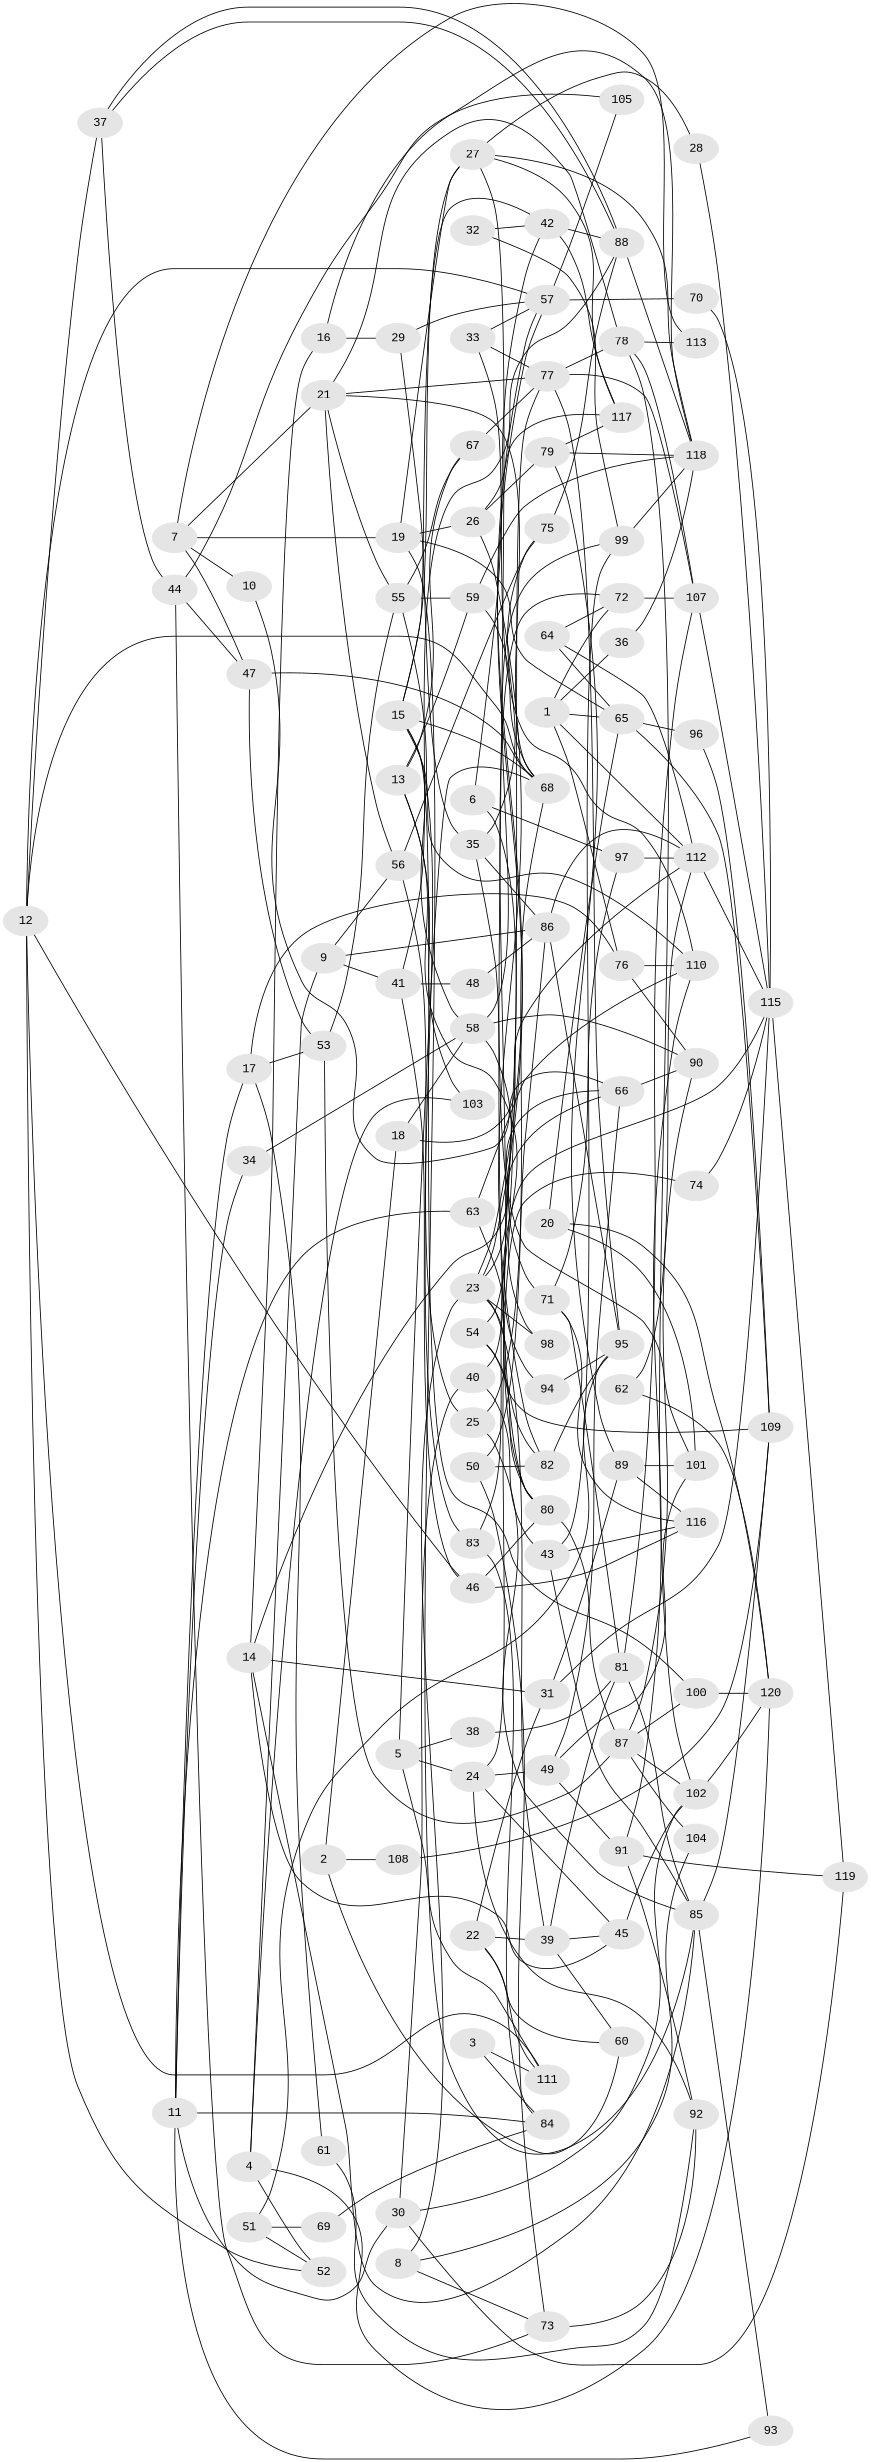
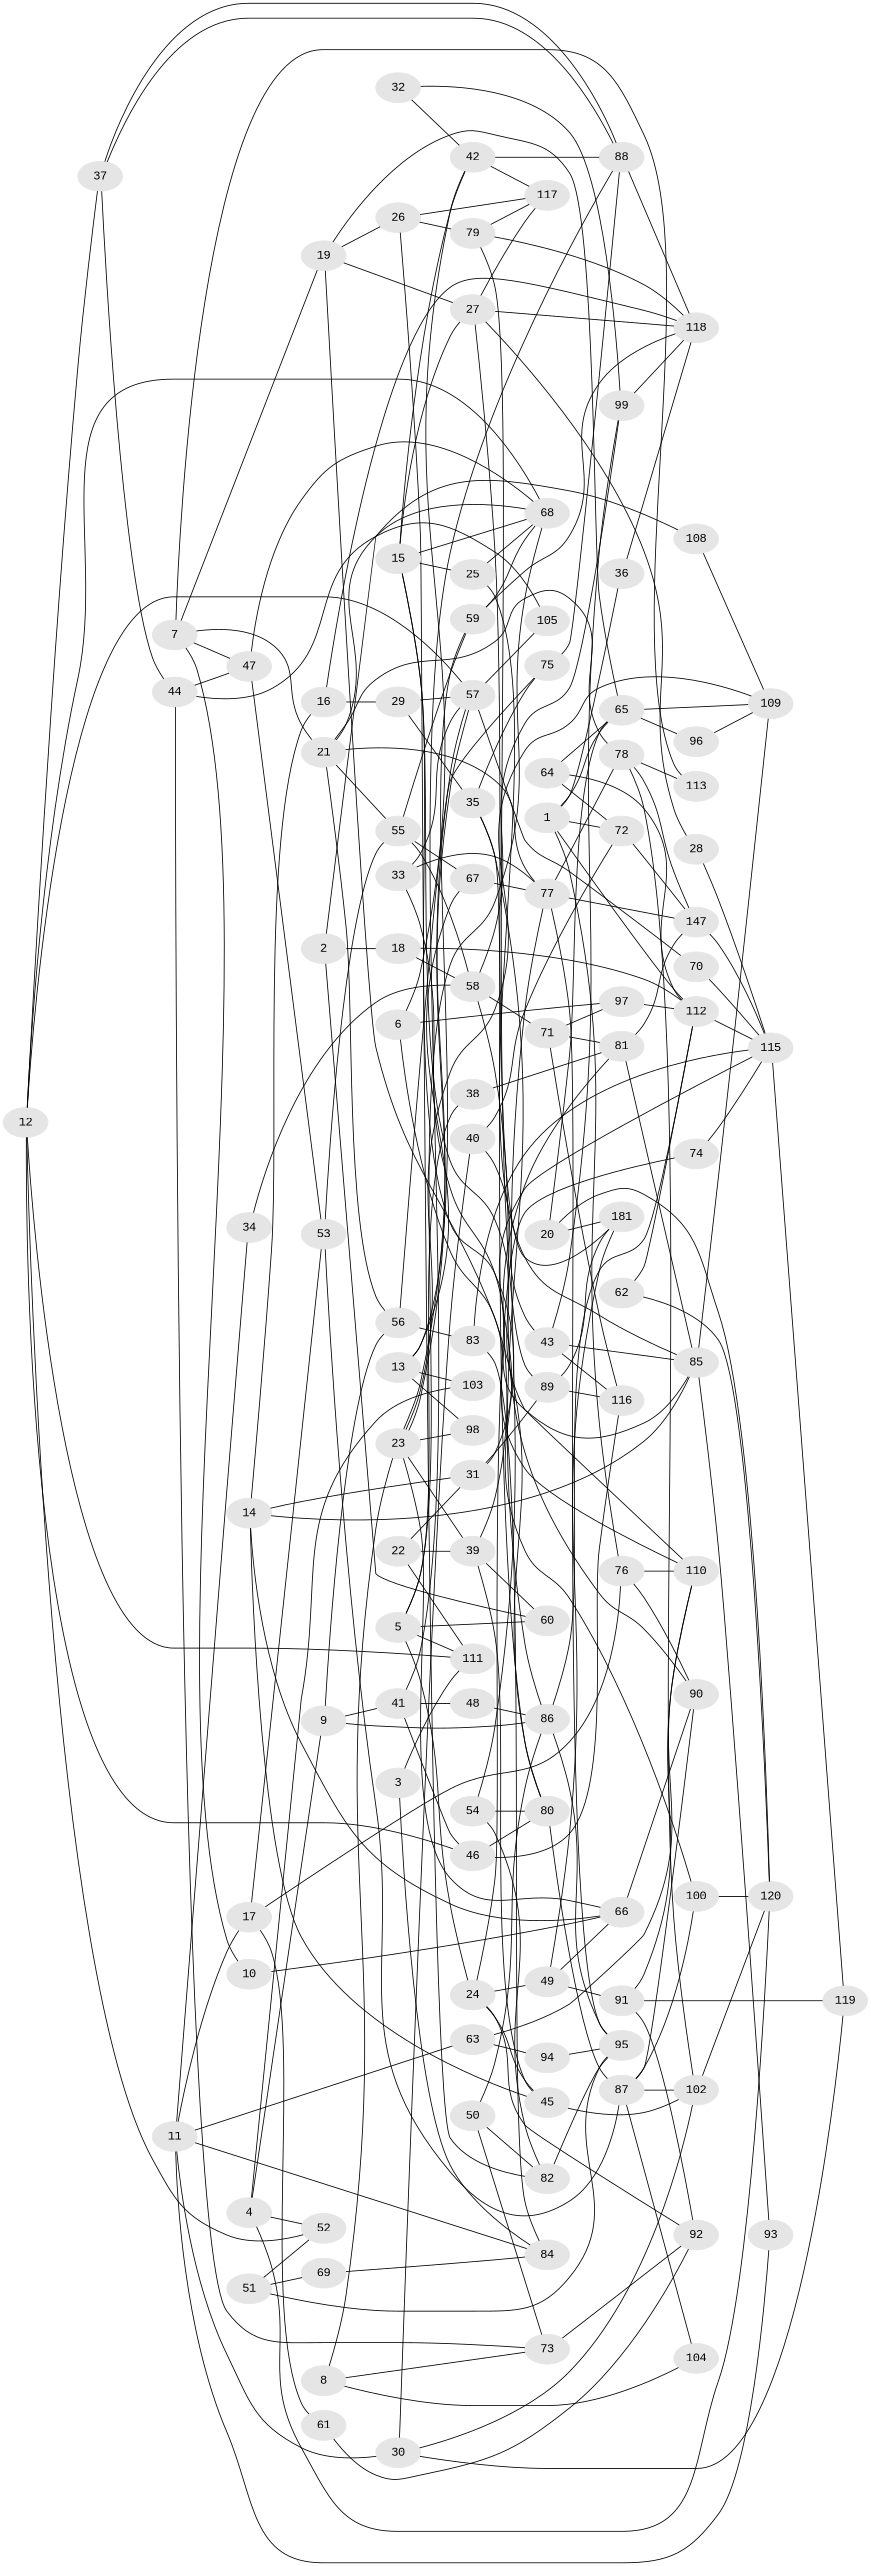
node "107": label "107" -> "147"
node "101": label "101" -> "181"
edge "22" -- "60": now "5" -- "60"
